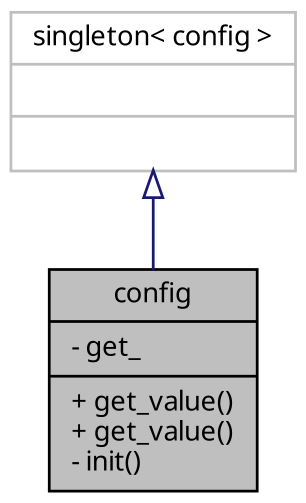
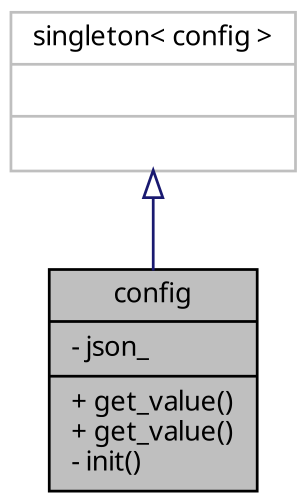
node "config": text "- get_" -> "- json_"
